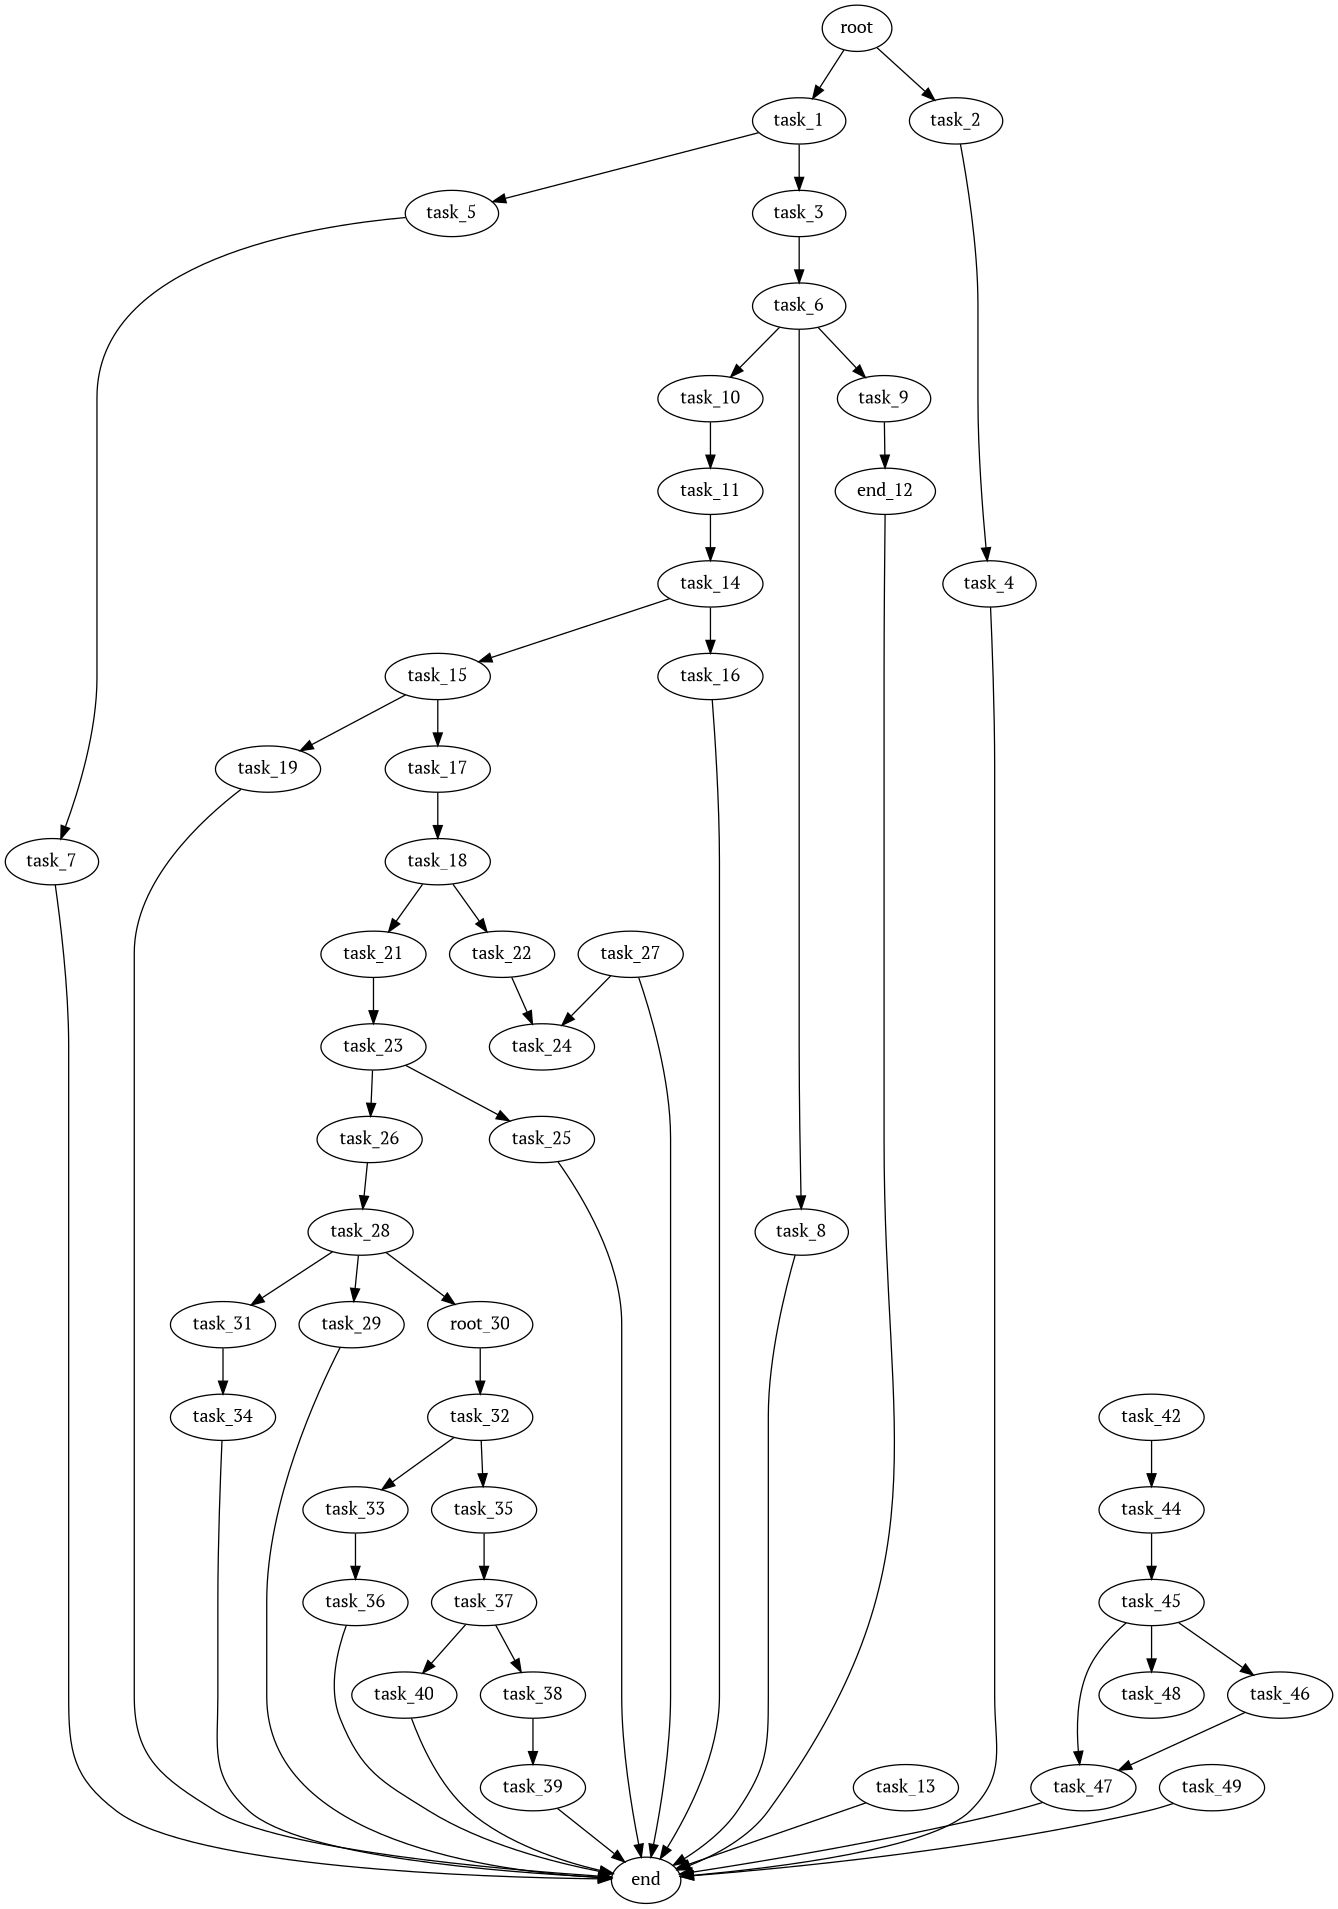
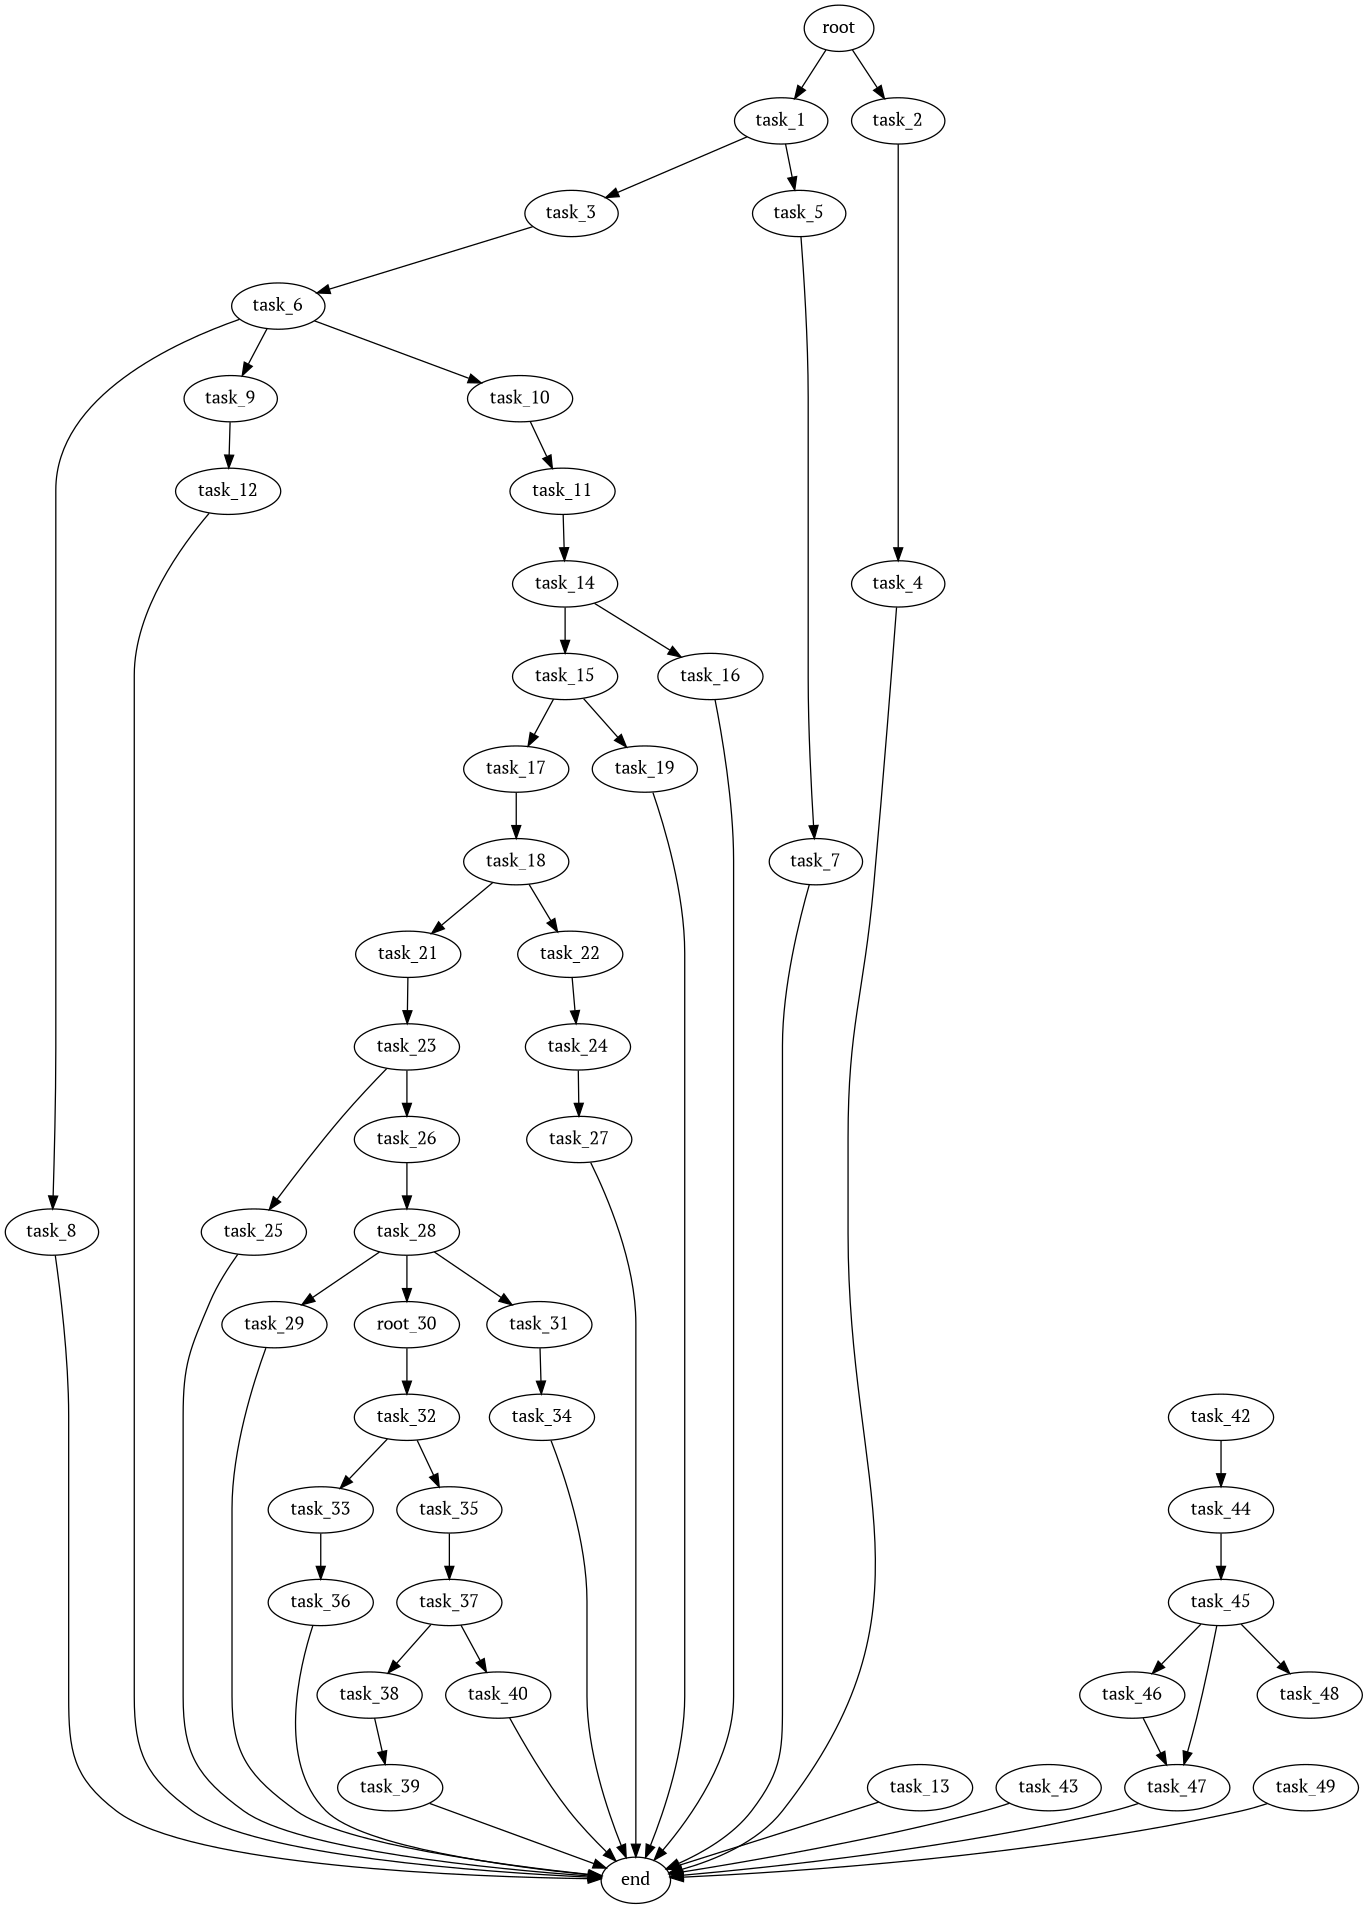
node "end_12": label "end_12" -> "task_12"
edge "task_27" -> "task_24": reversed
node "task_43": added
